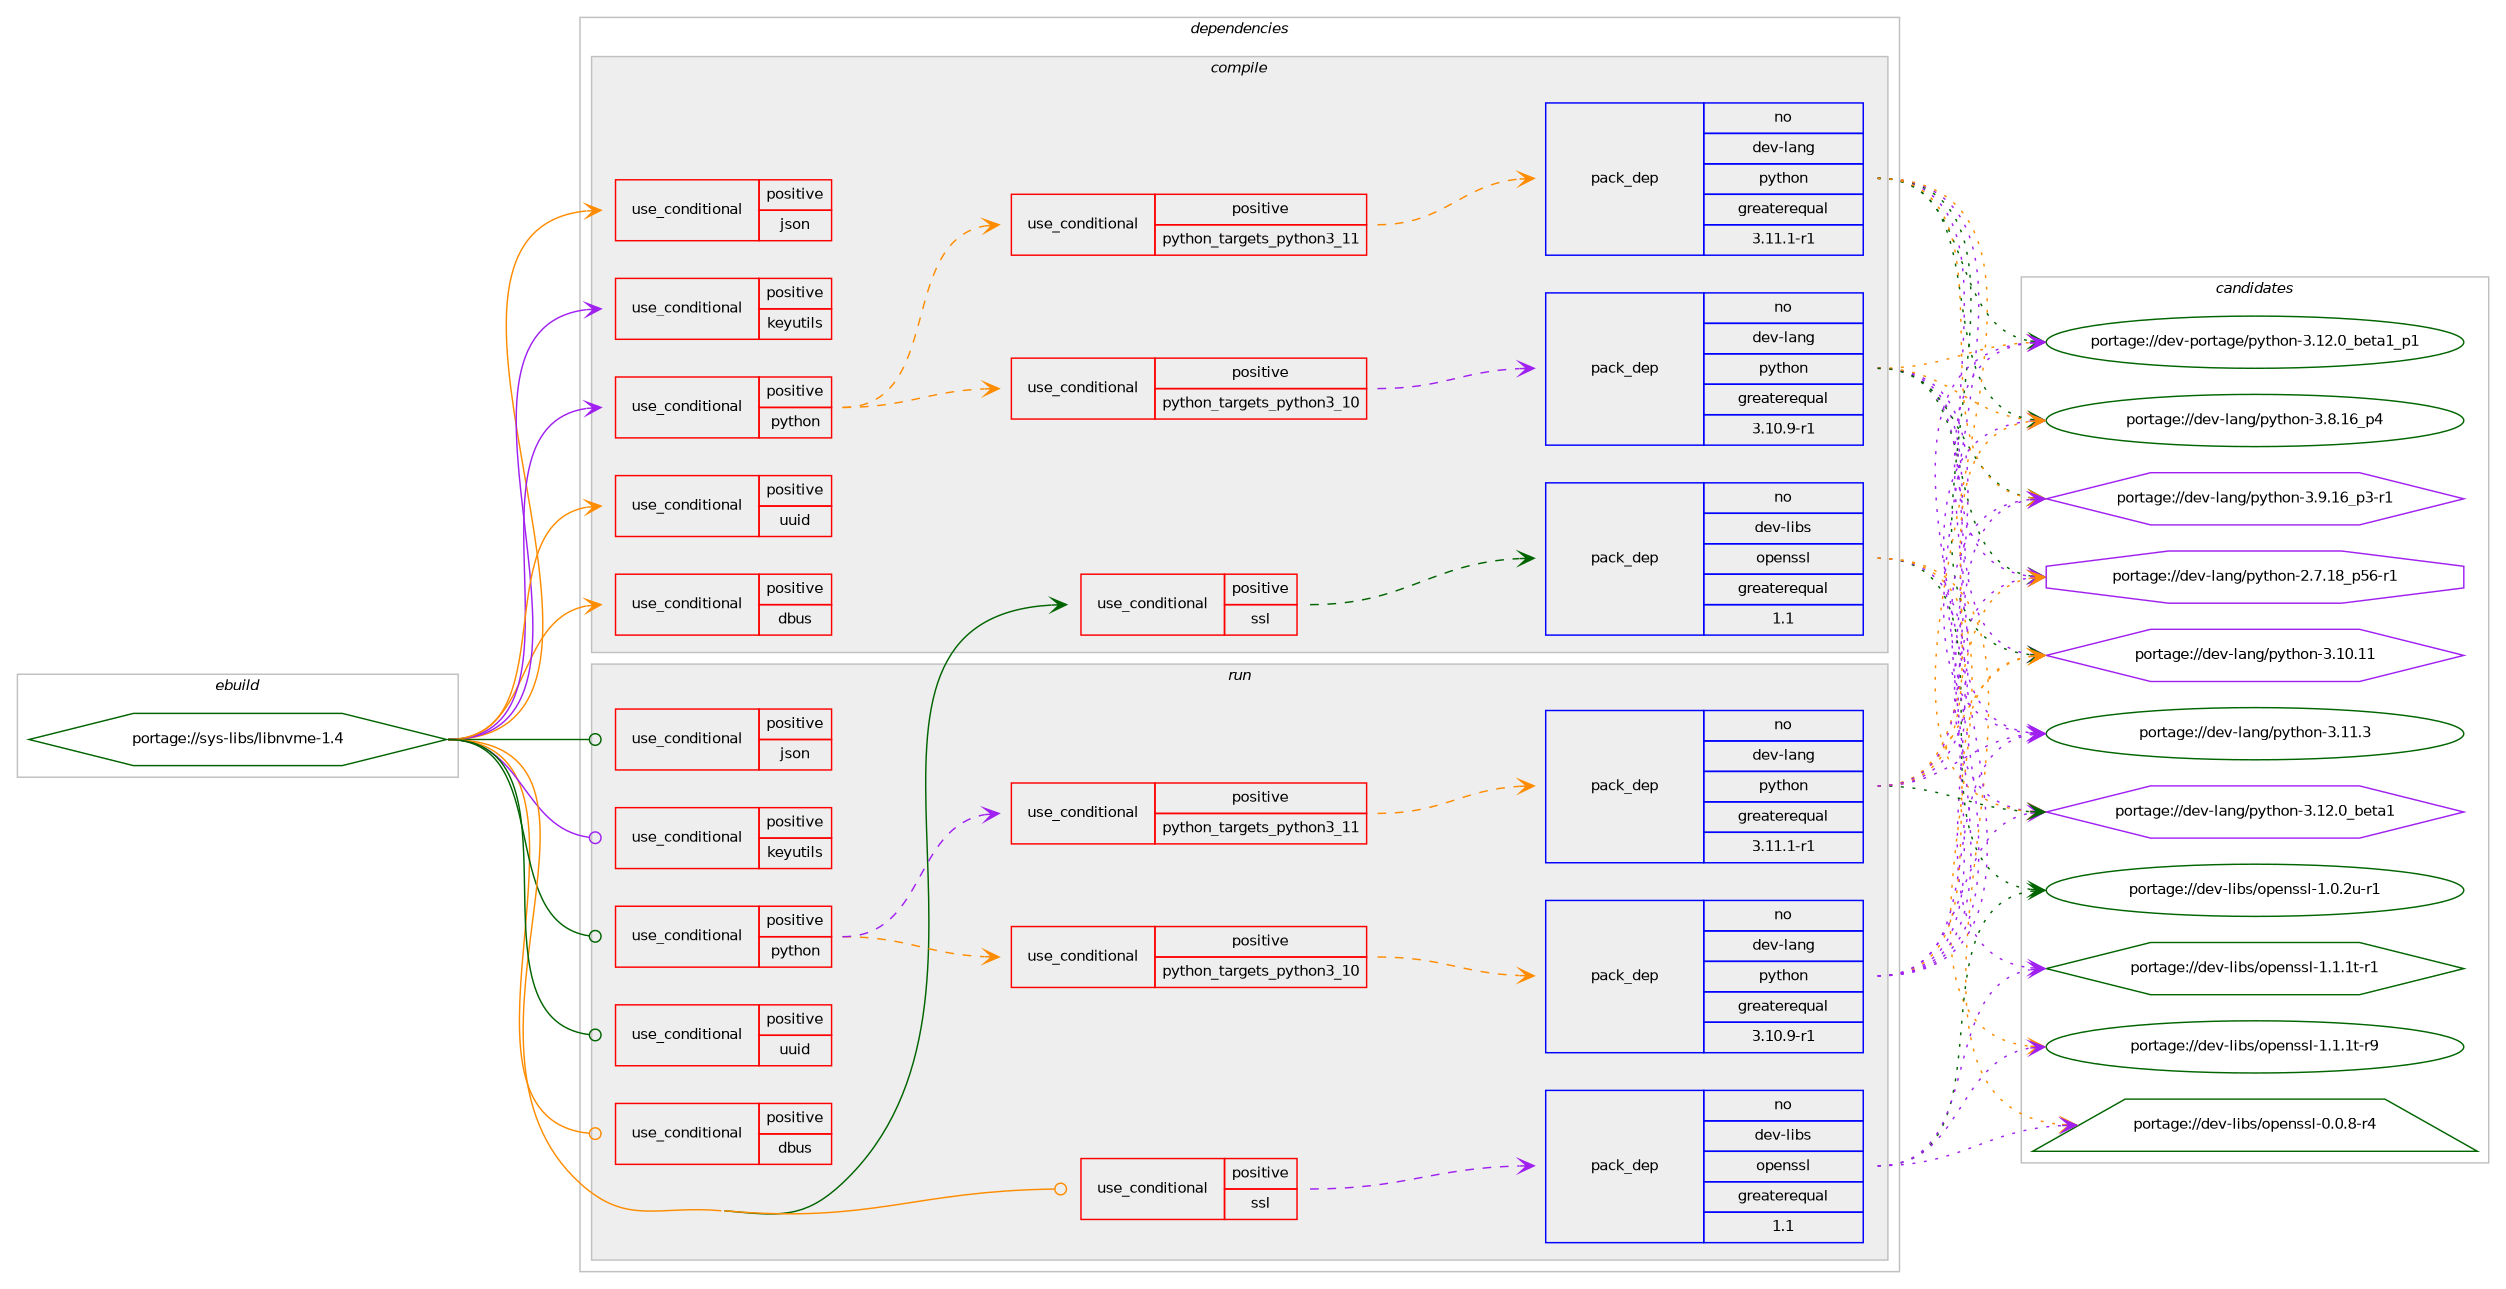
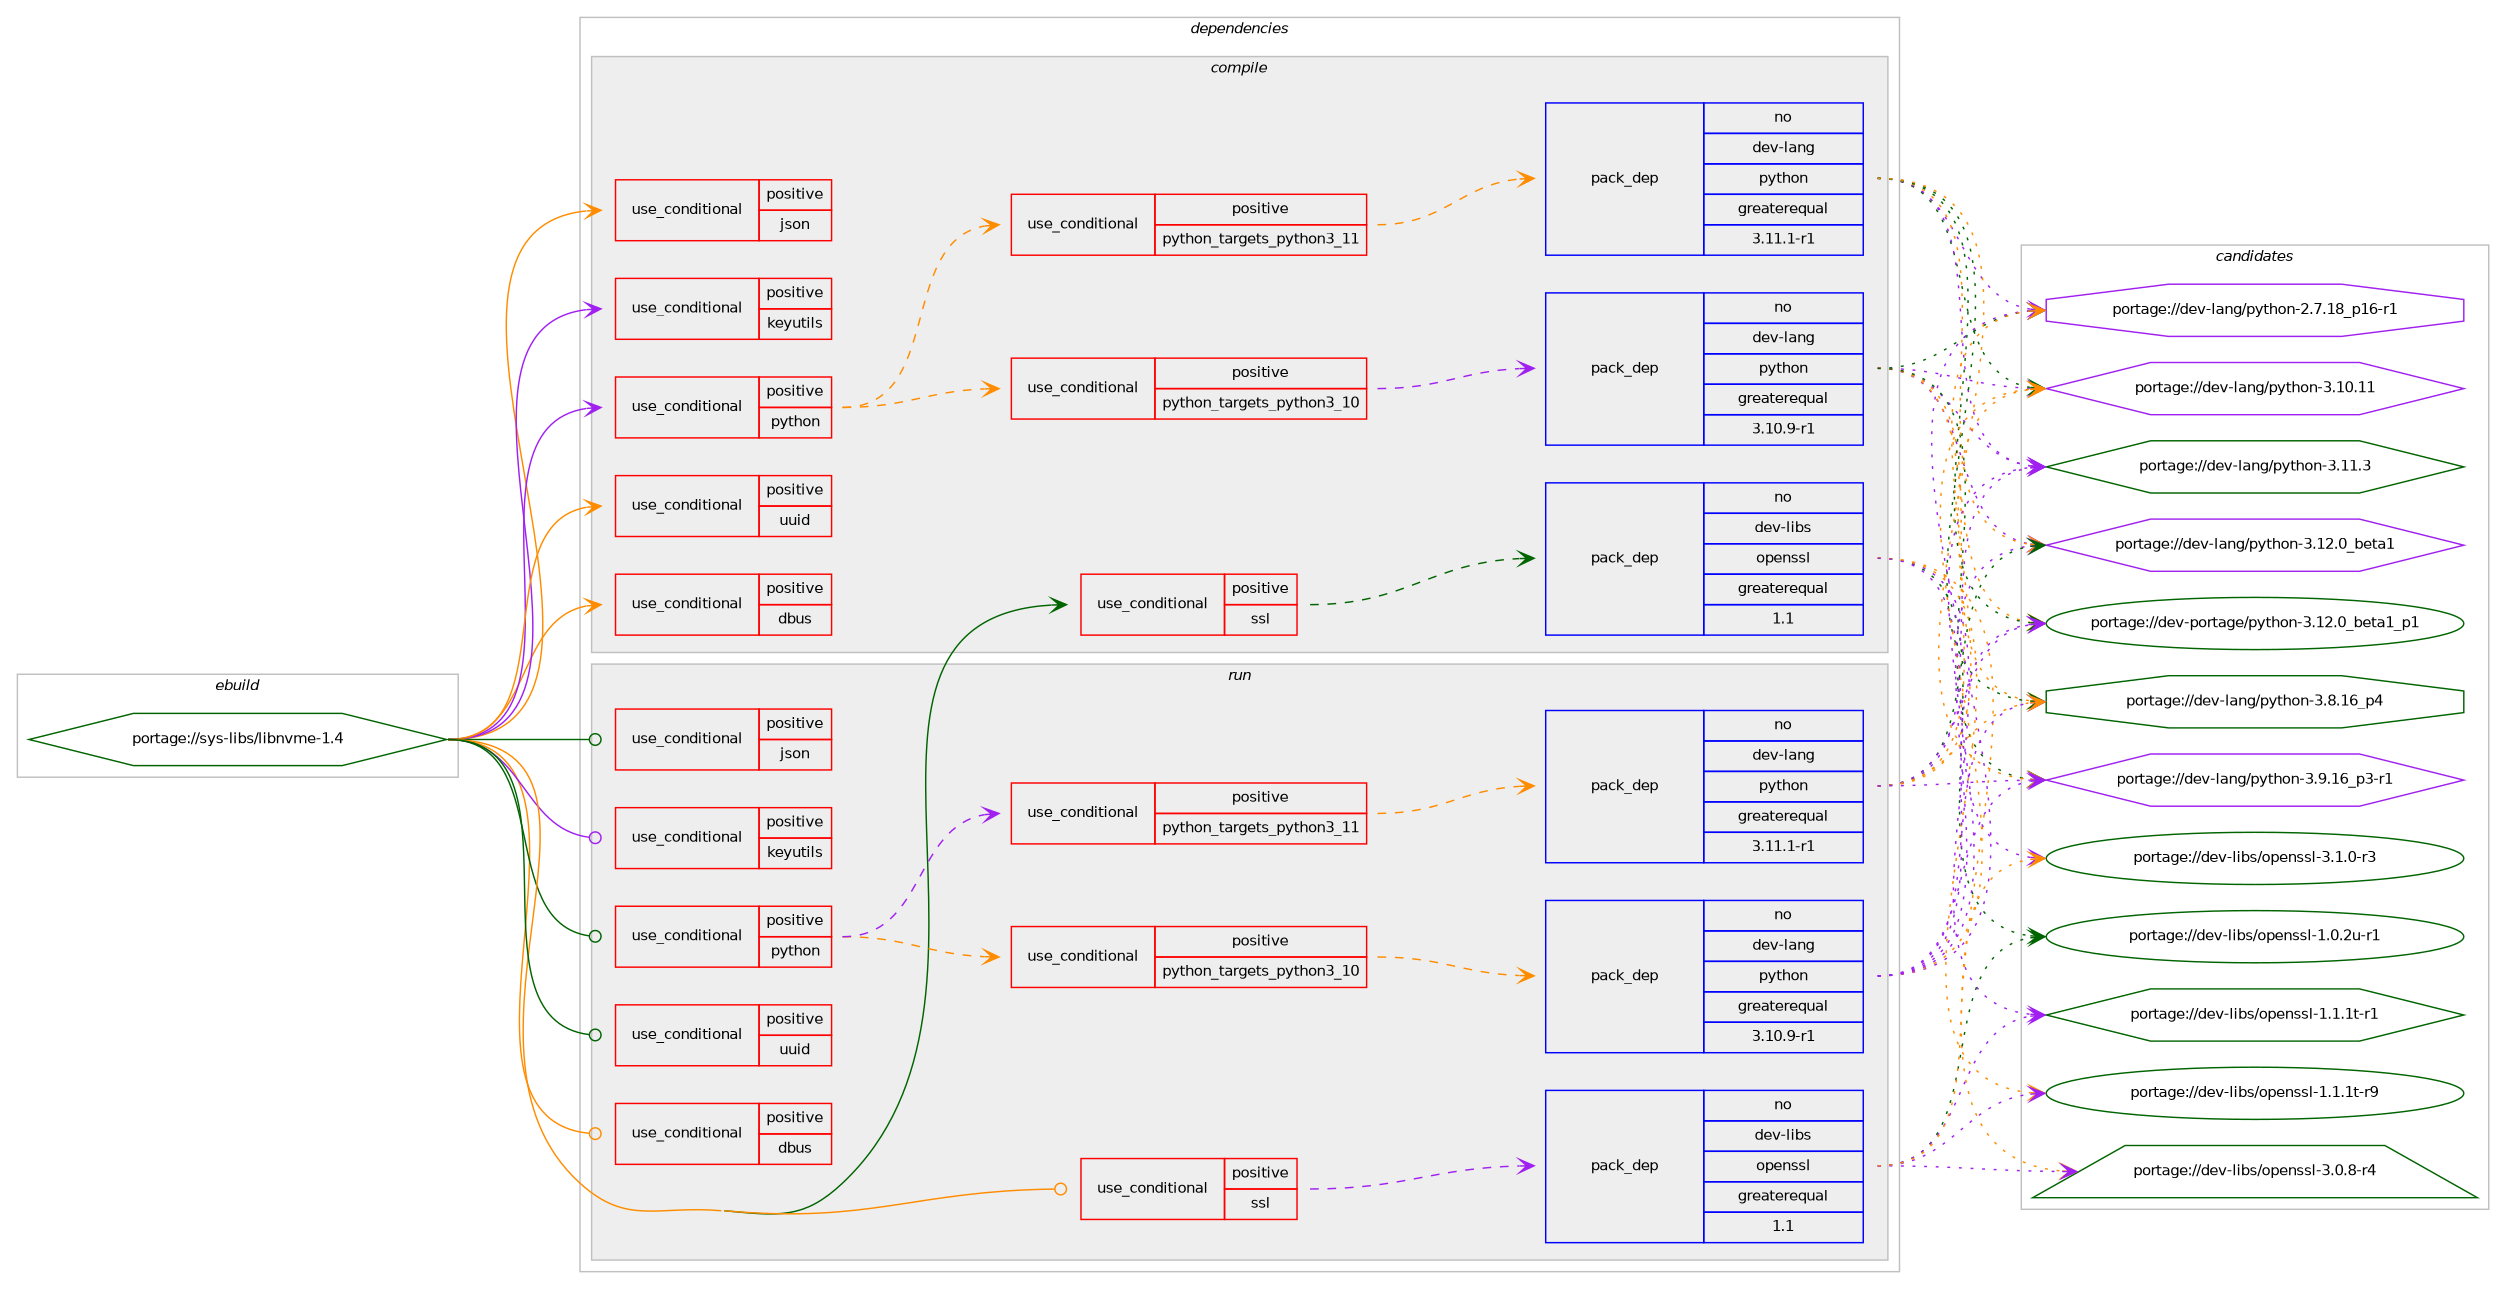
node "portage://dev-lang/python-3.8.16_p4": shape ellipse -> octagon
node "portage://dev-lang/python-2.7.18_p56-r1": label "portage://dev-lang/python-2.7.18_p56-r1" -> "portage://dev-lang/python-2.7.18_p16-r1"
node "portage://dev-lang/python-3.11.3": shape ellipse -> hexagon
node "portage://dev-libs/openssl-3.1.0-r3": added
node "portage://dev-libs/openssl-0.0.8-r4": label "portage://dev-libs/openssl-0.0.8-r4" -> "portage://dev-libs/openssl-3.0.8-r4"
